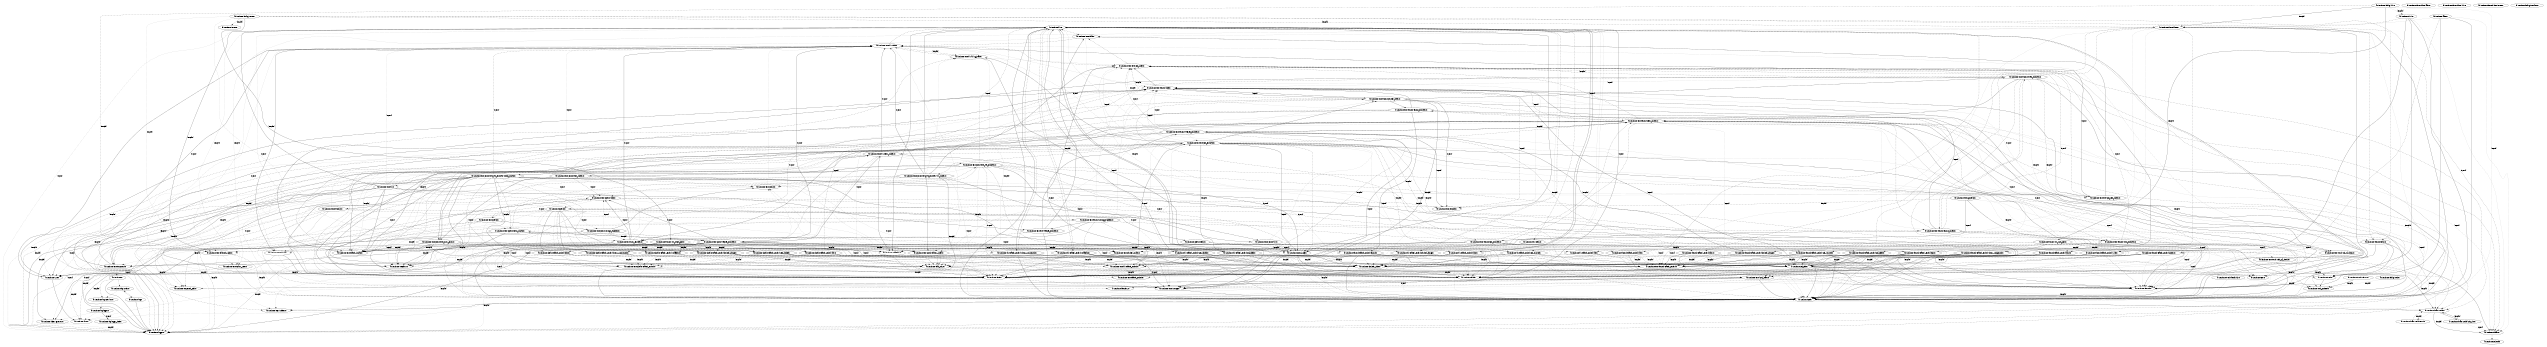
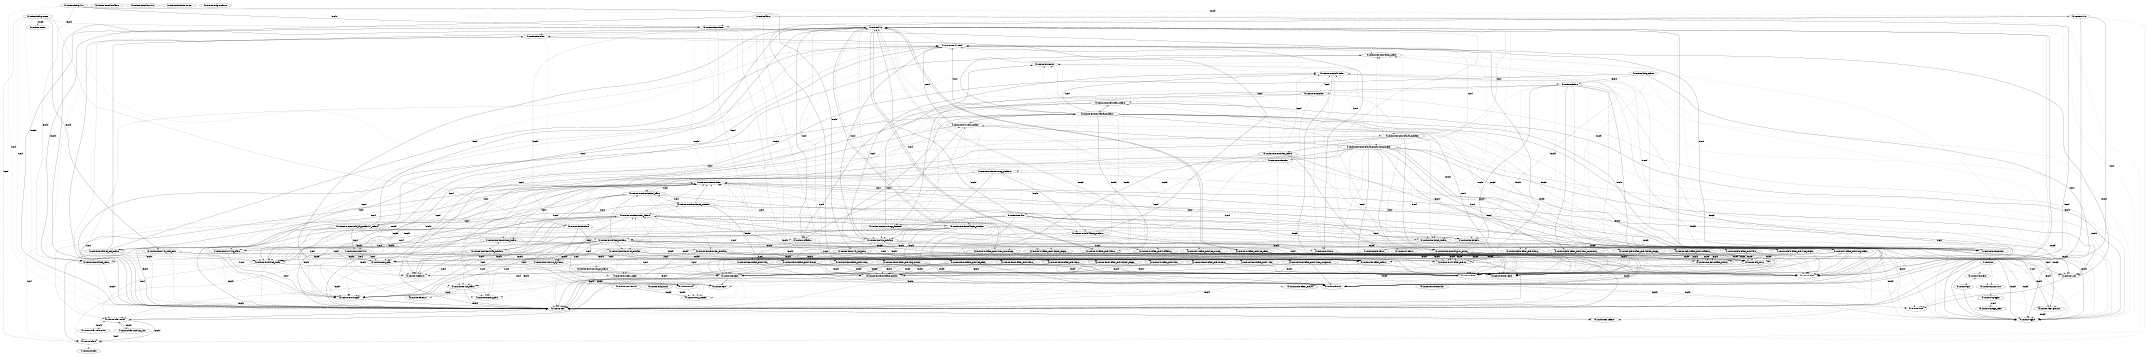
edge "lib/membrane/core/bin.ex" -> "lib/membrane/core/bin/state.ex": removed, label "(export)"
edge "lib/membrane/core/child/pad_model.ex" -> "lib/membrane/core/element/buffer_controller.ex": reversed
